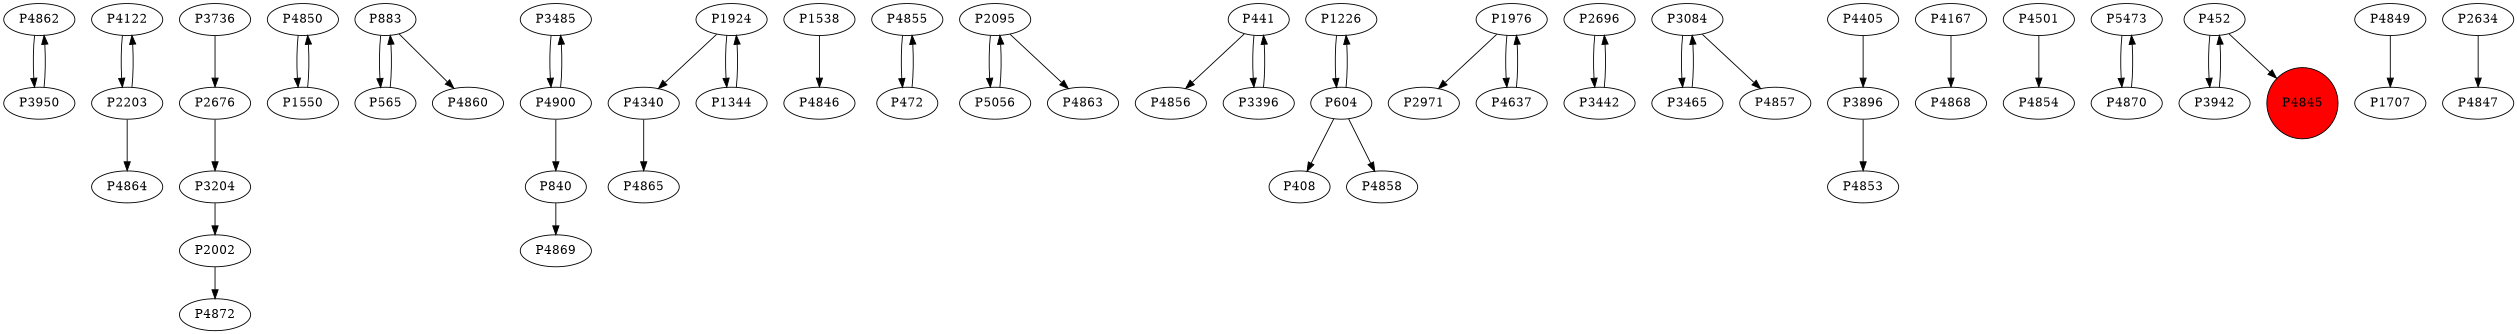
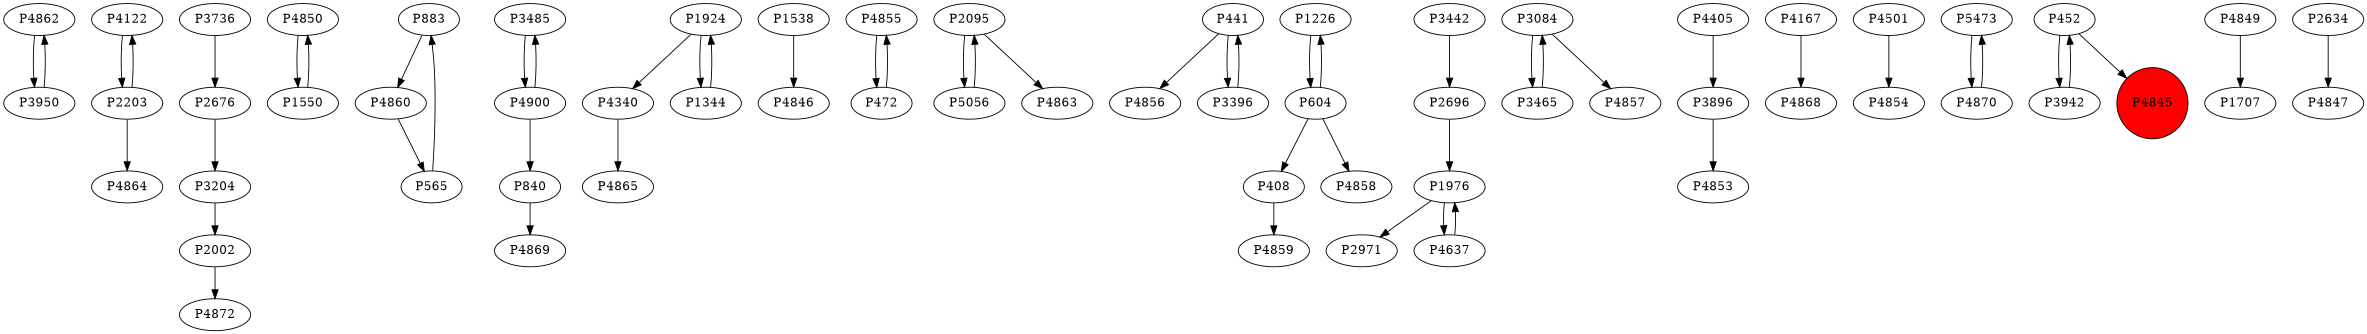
edge "P883" -> "P565": now "P4860" -> "P565"
edge "P2696" -> "P3442": now "P2696" -> "P1976"
node "P4859": added
